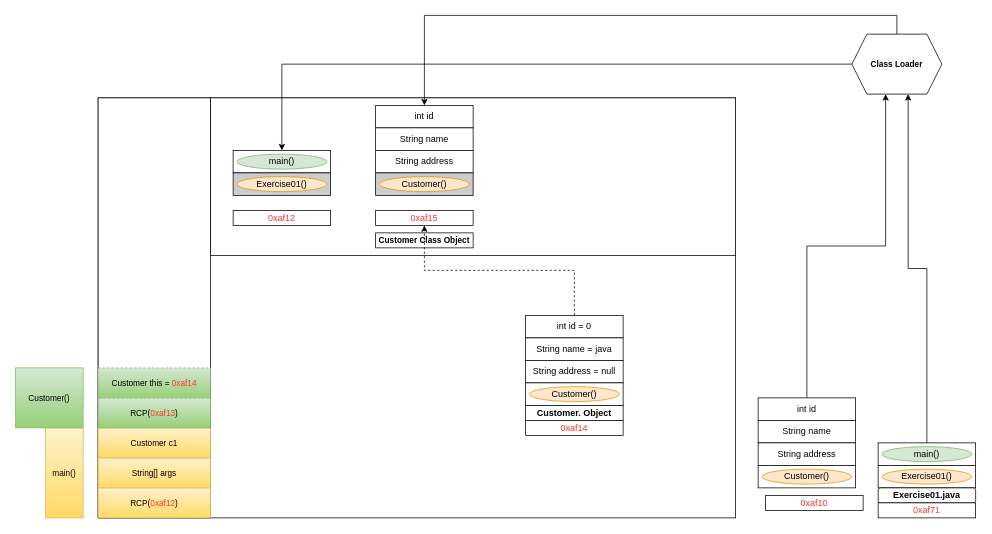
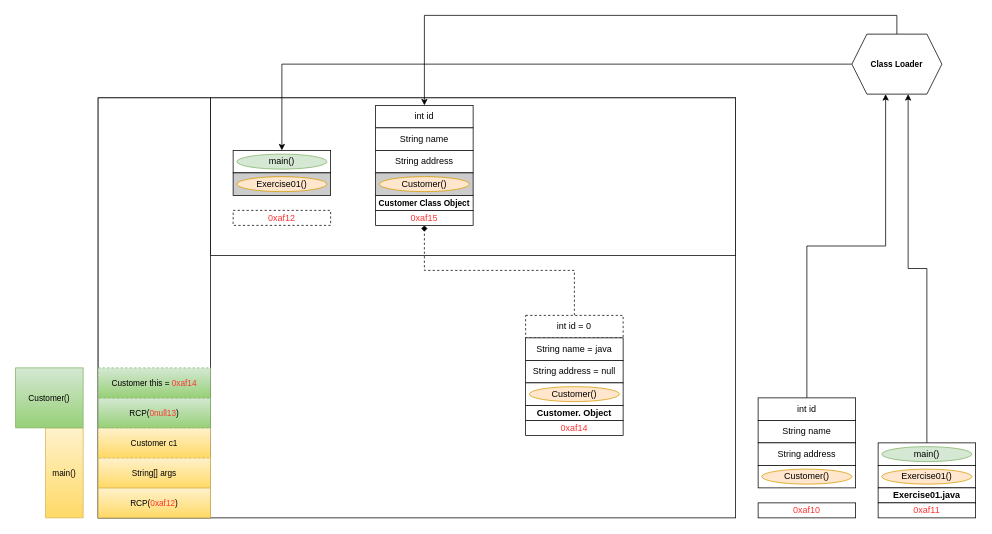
node "0xaf12": style solid -> dashed
edge "int id = 0" -> "0xaf15": arrowhead classic -> diamond
node "Customer Class Object": moved (424, 240) -> (424, 203)
node "int id = 0": style solid -> dashed
node "RCP(0xaf13)": label "RCP(0xaf13)" -> "RCP(0null13)"
node "Customer c1": style solid -> dashed
node "Exercise01.java": shape rounded rectangle -> rectangle
node "0xaf10": moved (814, 503) -> (807, 510)
node "0xaf71": label "0xaf71" -> "0xaf11"
